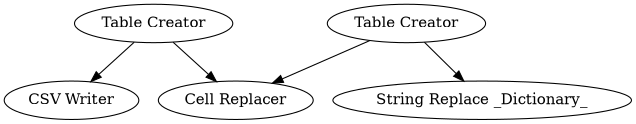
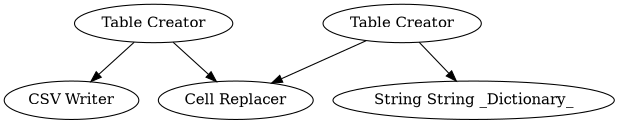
node "String Replace _Dictionary_": label "String Replace _Dictionary_" -> "String String _Dictionary_"
